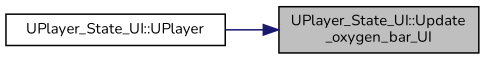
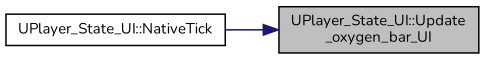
node "UPlayer_State_UI::UPlayer": label "UPlayer_State_UI::UPlayer" -> "UPlayer_State_UI::NativeTick"
